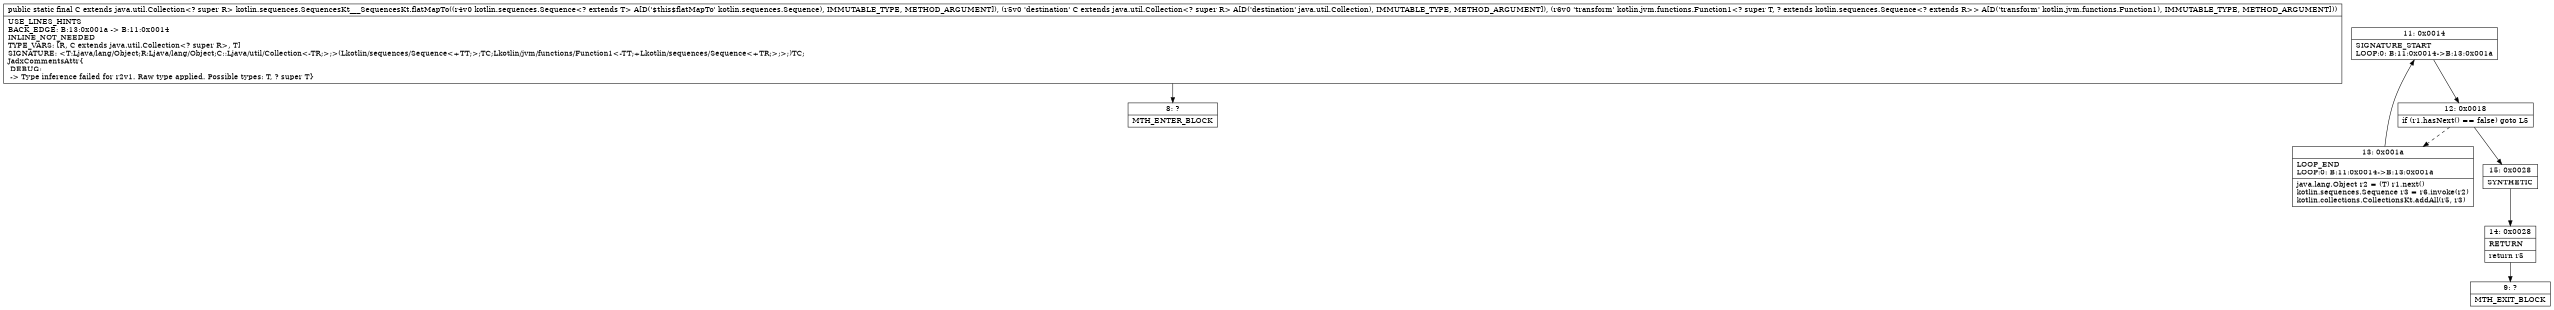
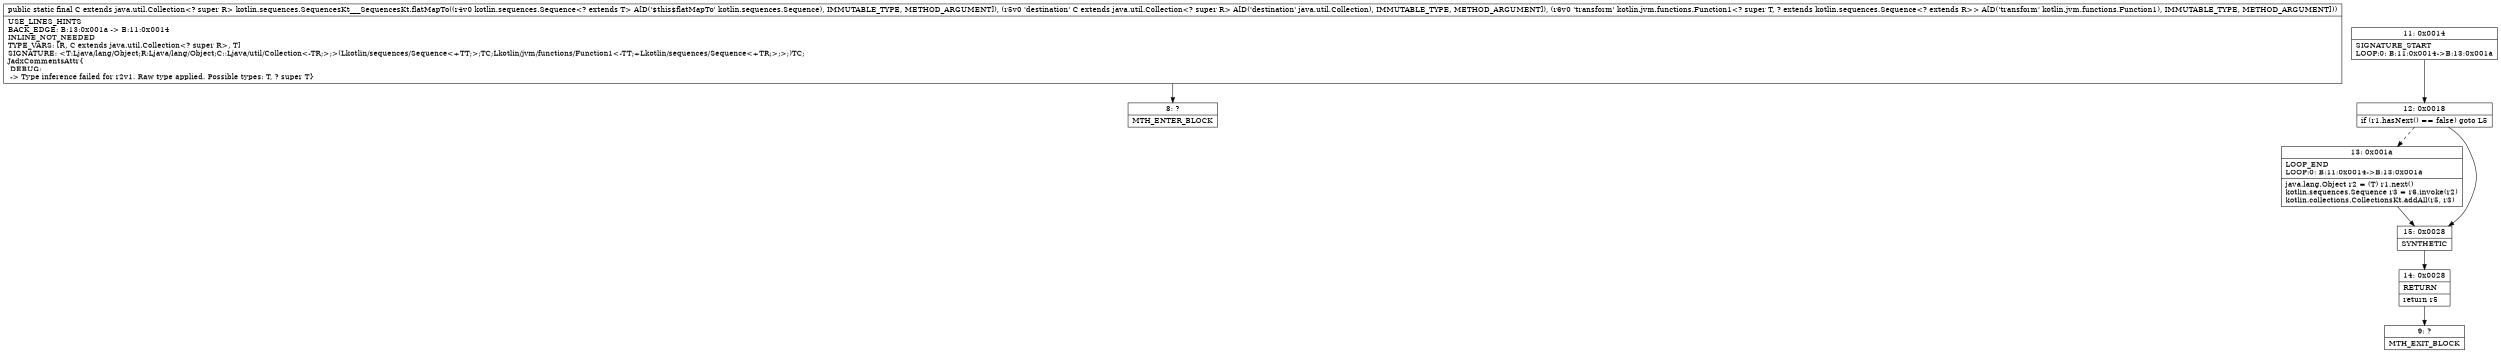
edge "13: 0x001a" -> "11: 0x0014": now "13: 0x001a" -> "15: 0x0028"
